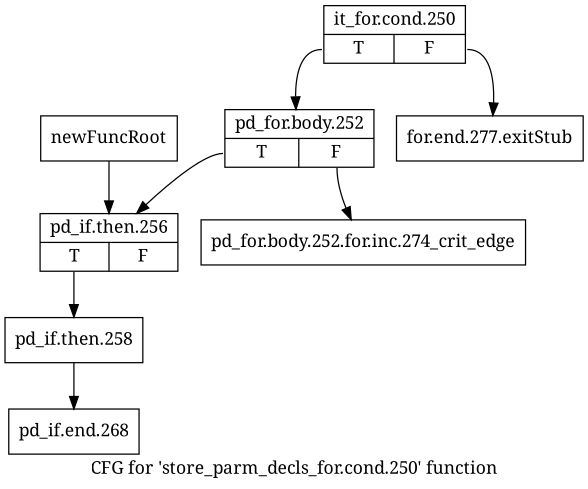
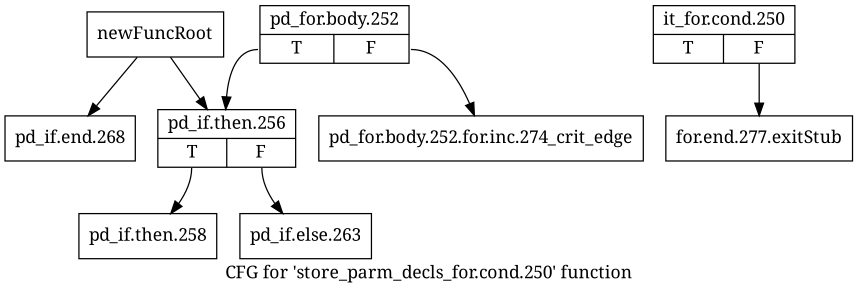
edge "it_for.cond.250" -> "pd_for.body.252": removed
node "pd_if.else.263": added
edge "pd_if.then.258" -> "pd_if.end.268": now "newFuncRoot" -> "pd_if.end.268"
